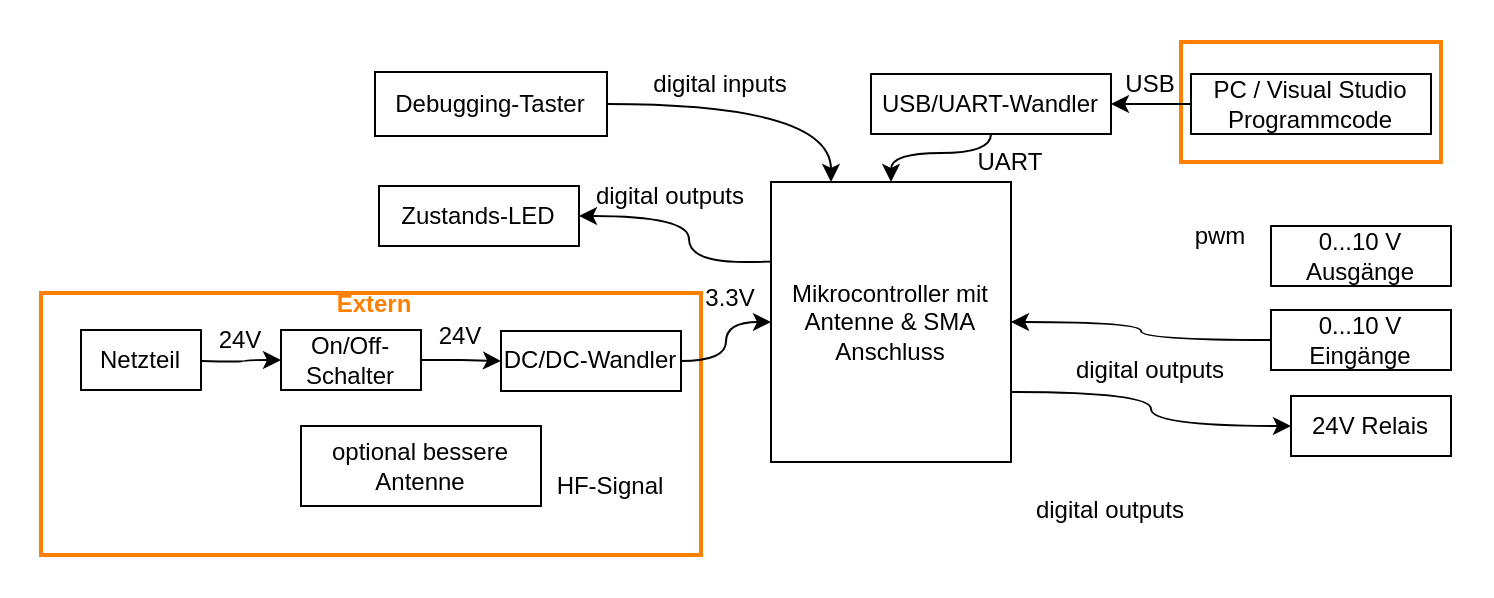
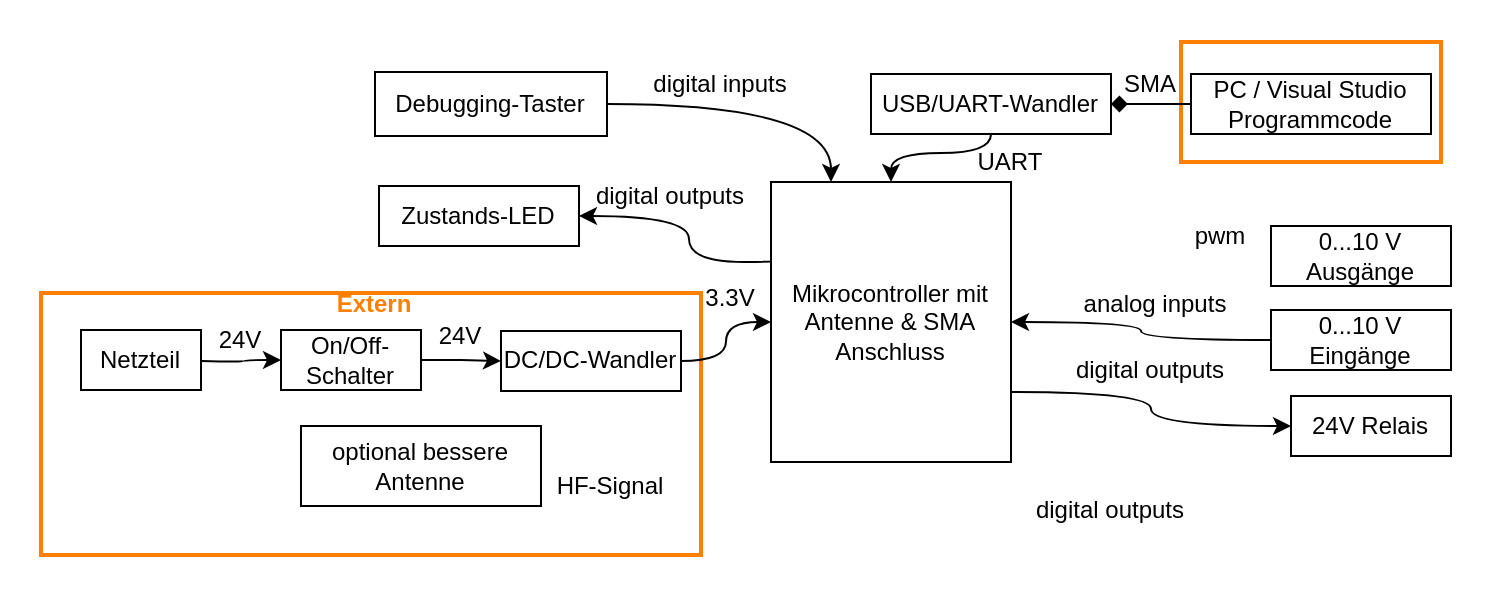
node "USB": label "USB" -> "SMA"
edge "PC / Visual Studio Programmcode" -> "USB/UART-Wandler": arrowhead classic -> diamond
node "analog inputs": added
